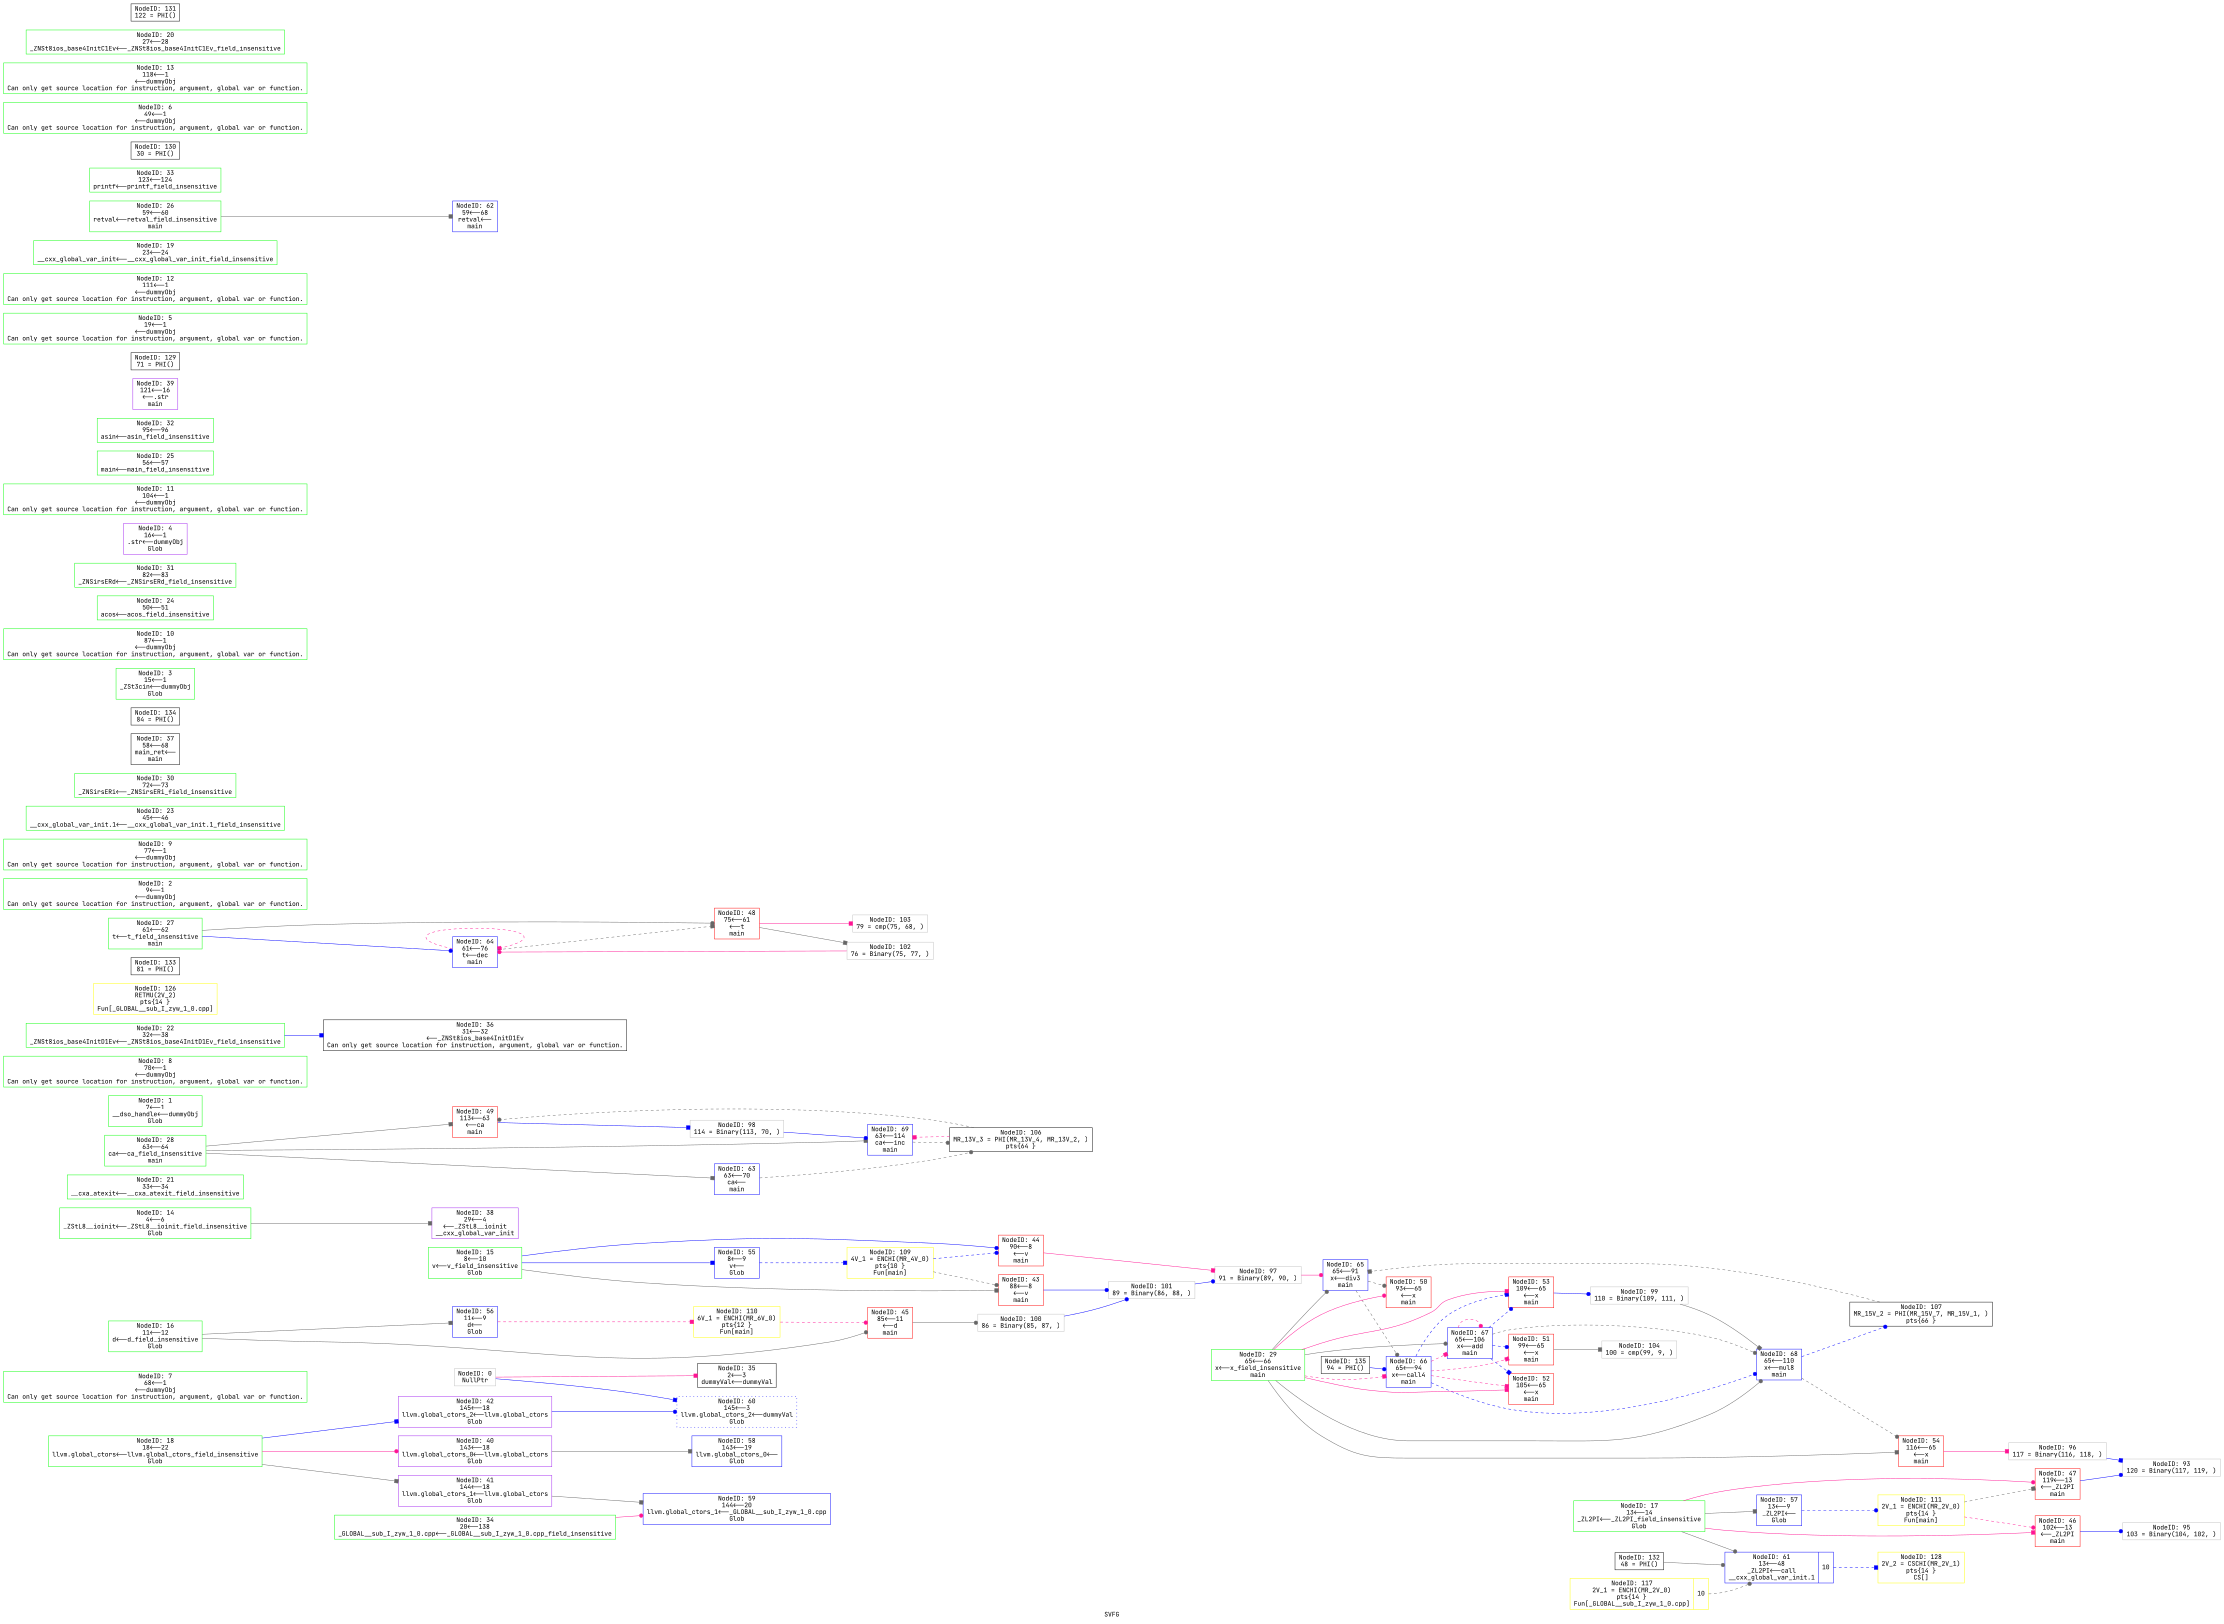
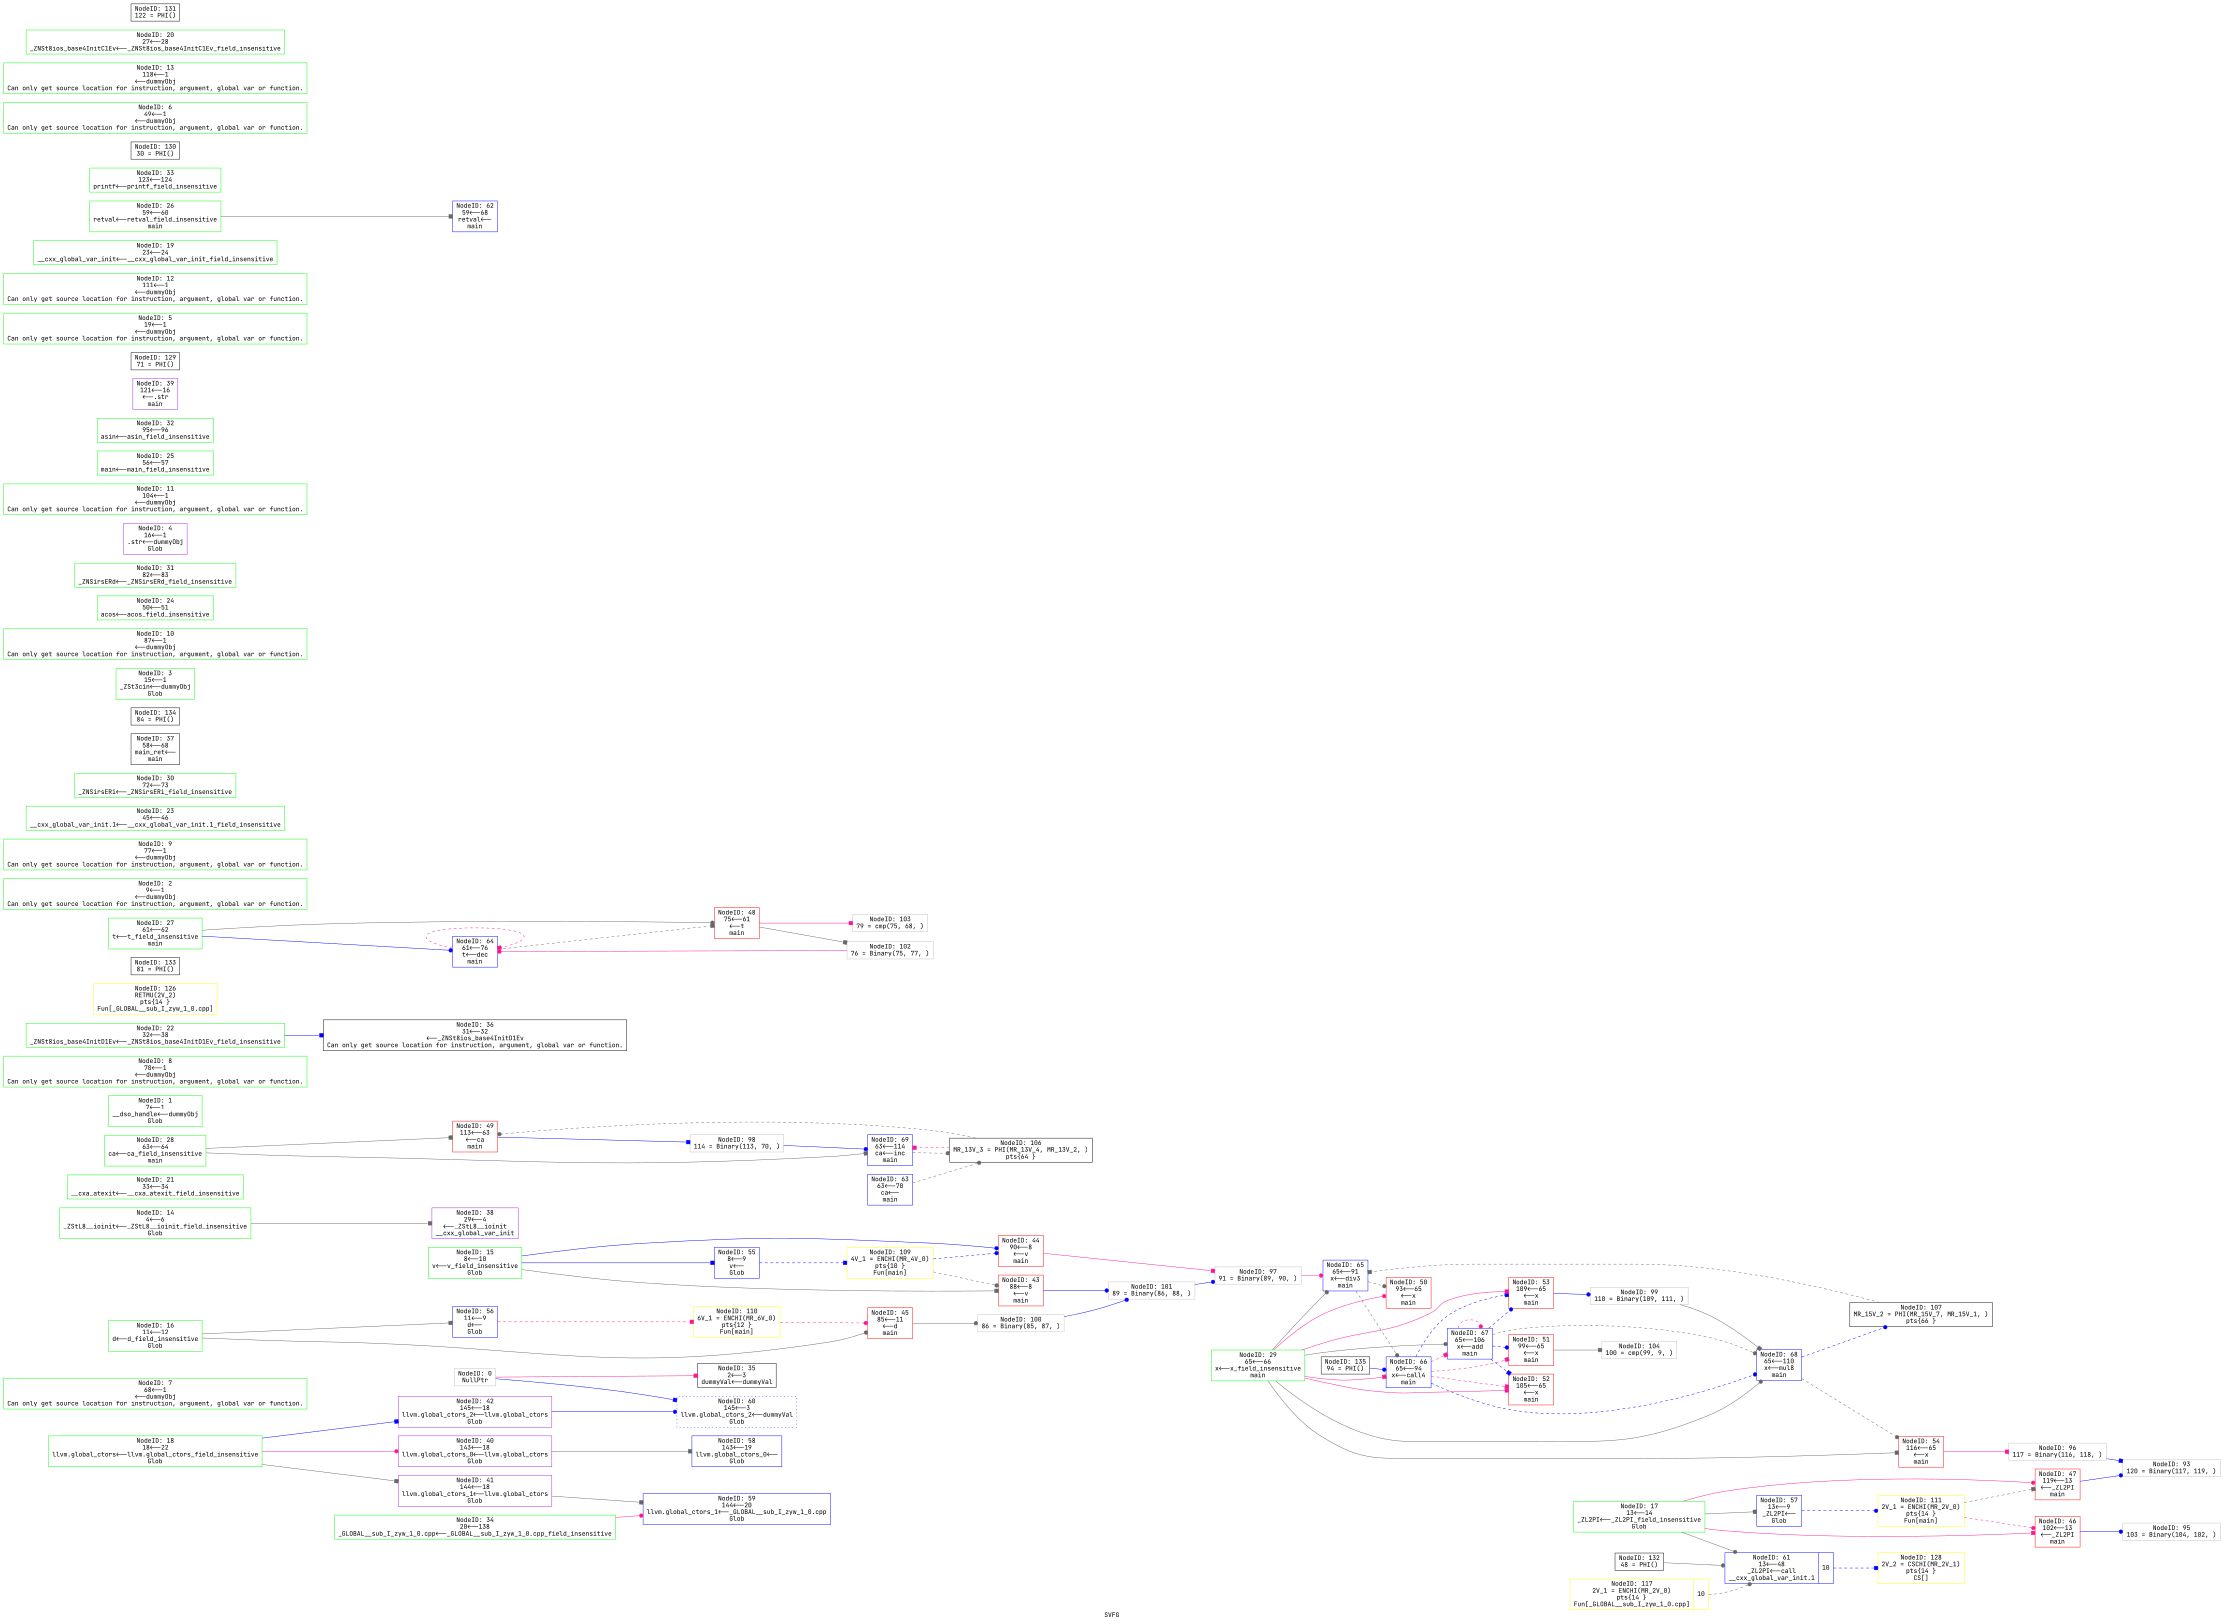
edge "NodeID: 28" -> "NodeID: 63": removed
edge "NodeID: 29" -> "NodeID: 66": style dashed -> solid
